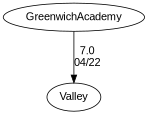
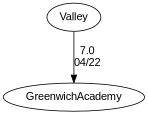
edge "GreenwichAcademy" -> "Valley": reversed
